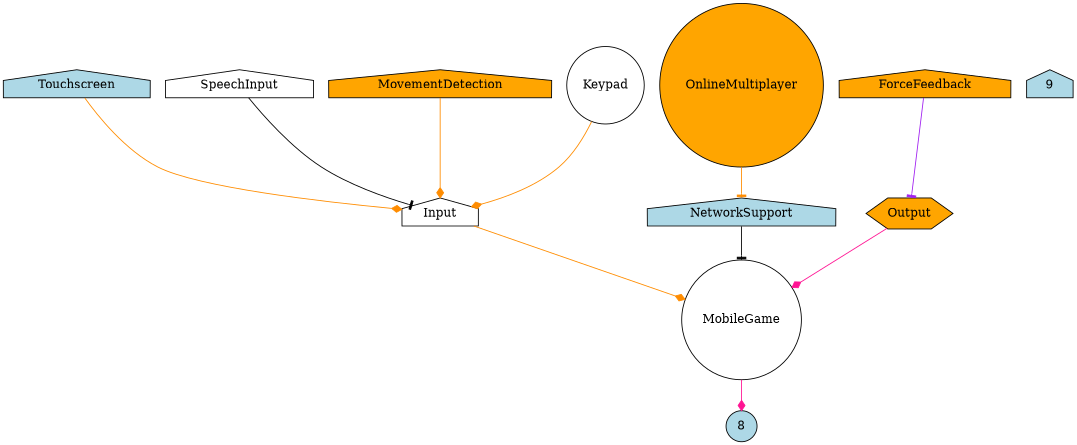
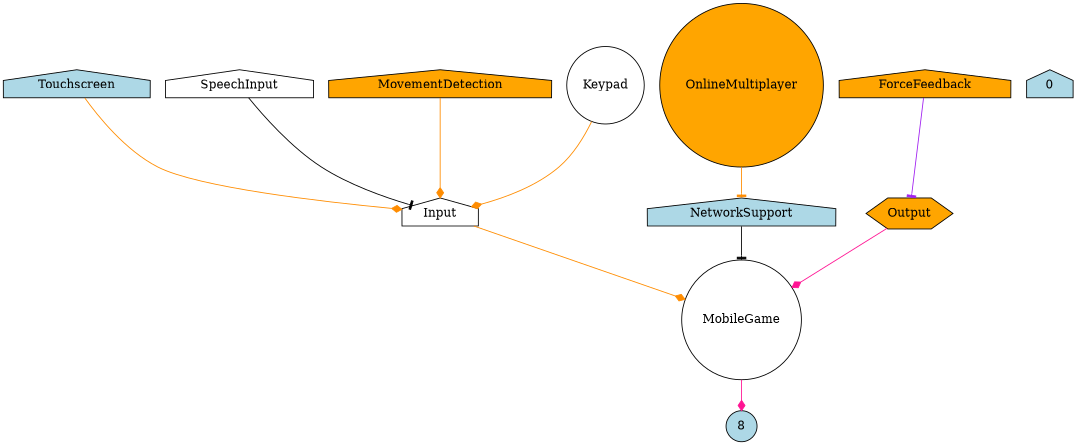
node "9": label "9" -> "0"
